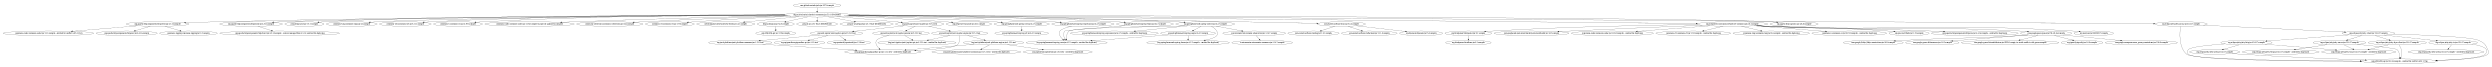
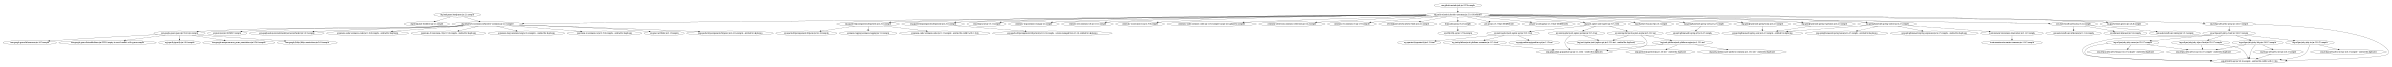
edge "org.netpreserve.commons:webarchive-commons:jar:2.0.1:compile" -> "org.htmlparser:htmlparser:jar:2.1:compile": reversed
node "org.springframework:spring-aop:jar:6.2.7:compile": removed
